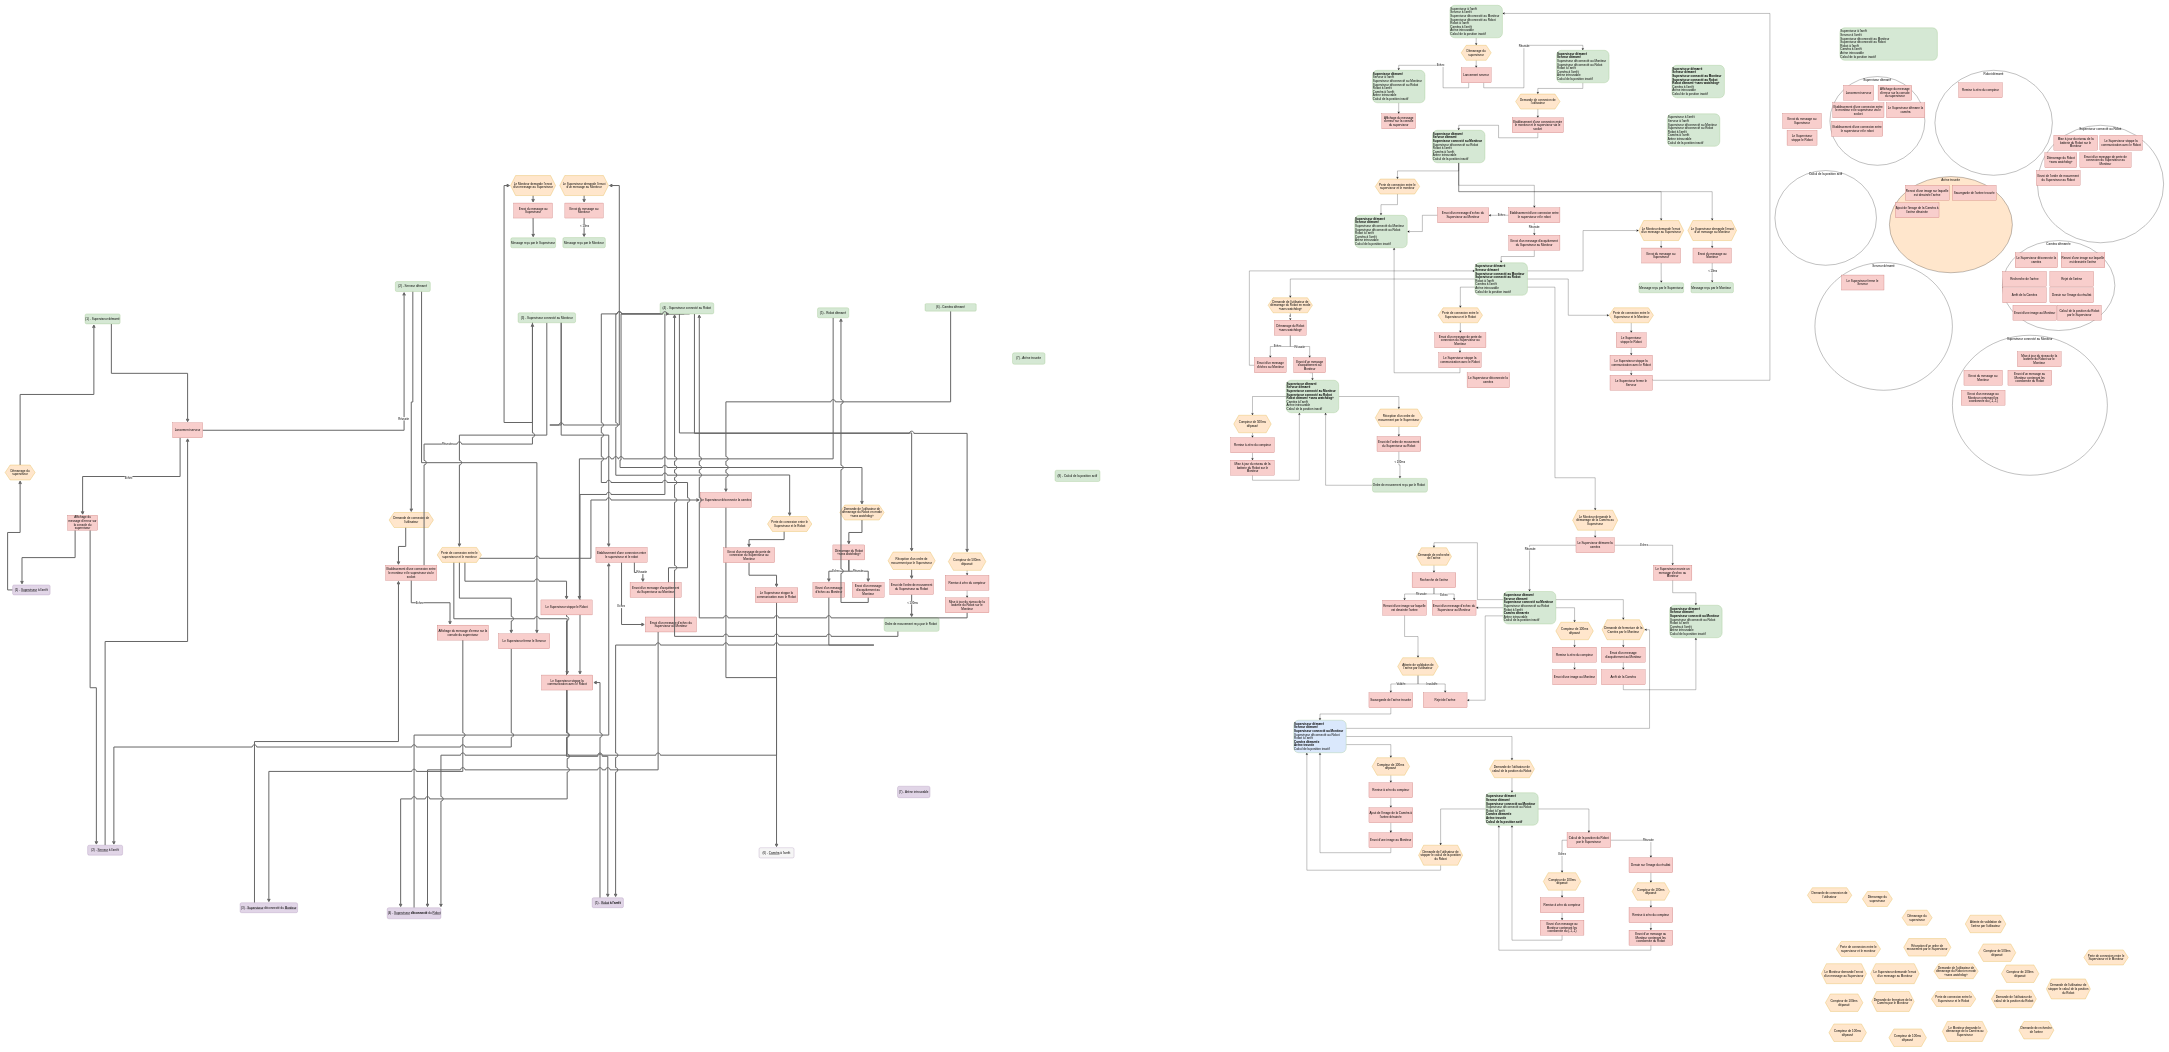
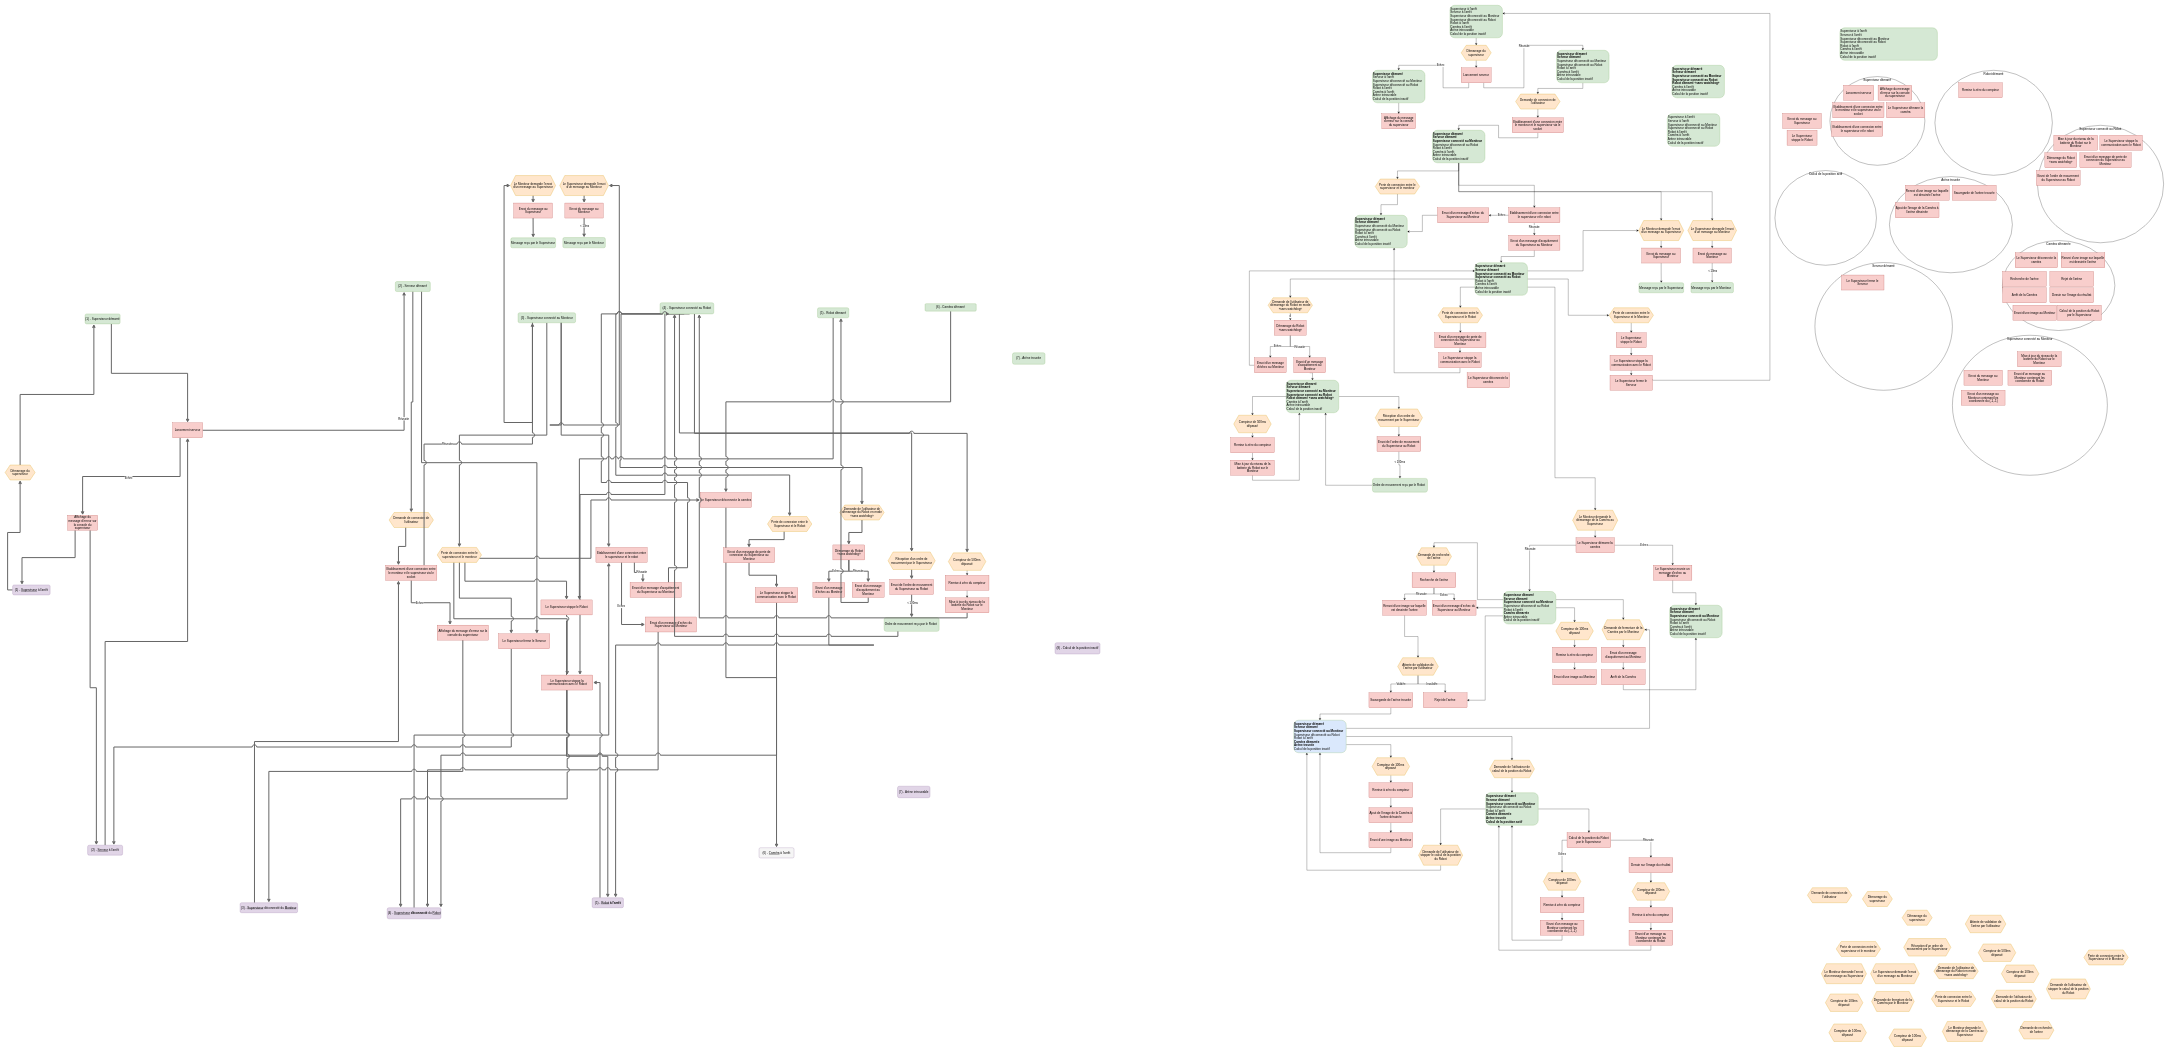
node "Arène trouvée": fillcolor #ffe6cc -> #ffffff
node "(8) - Calcul de la position actif": removed
node "(8) - Calcul de la position inactif": added
